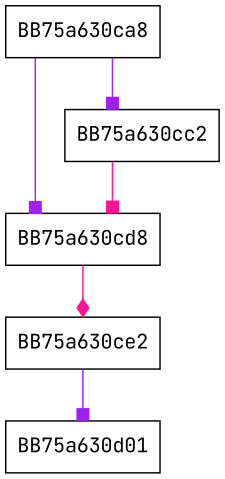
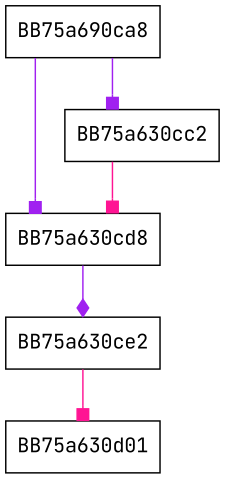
node "BB75a630ca8": label "BB75a630ca8" -> "BB75a690ca8"
edge "BB75a630cd8" -> "BB75a630ce2": color deeppink -> purple
edge "BB75a630ce2" -> "BB75a630d01": color purple -> deeppink
